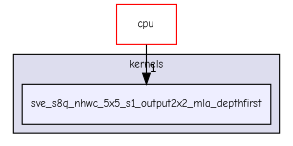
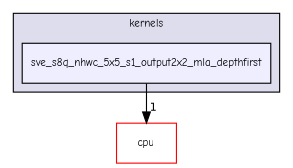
edge "cpu" -> "sve_s8q_nhwc_5x5_s1_output2x2_mla_depthfirst": reversed
